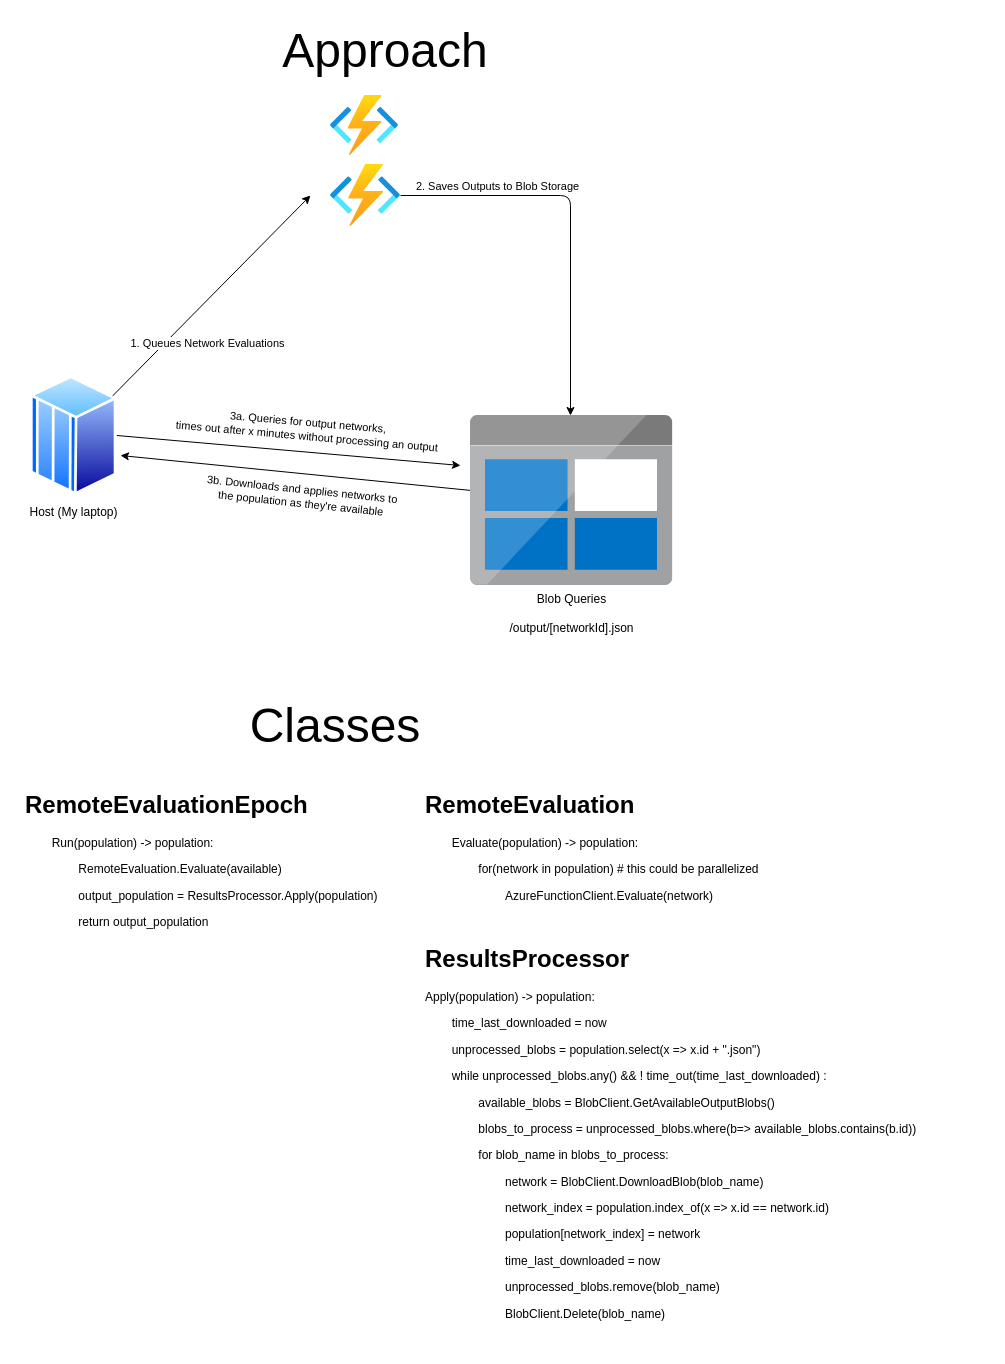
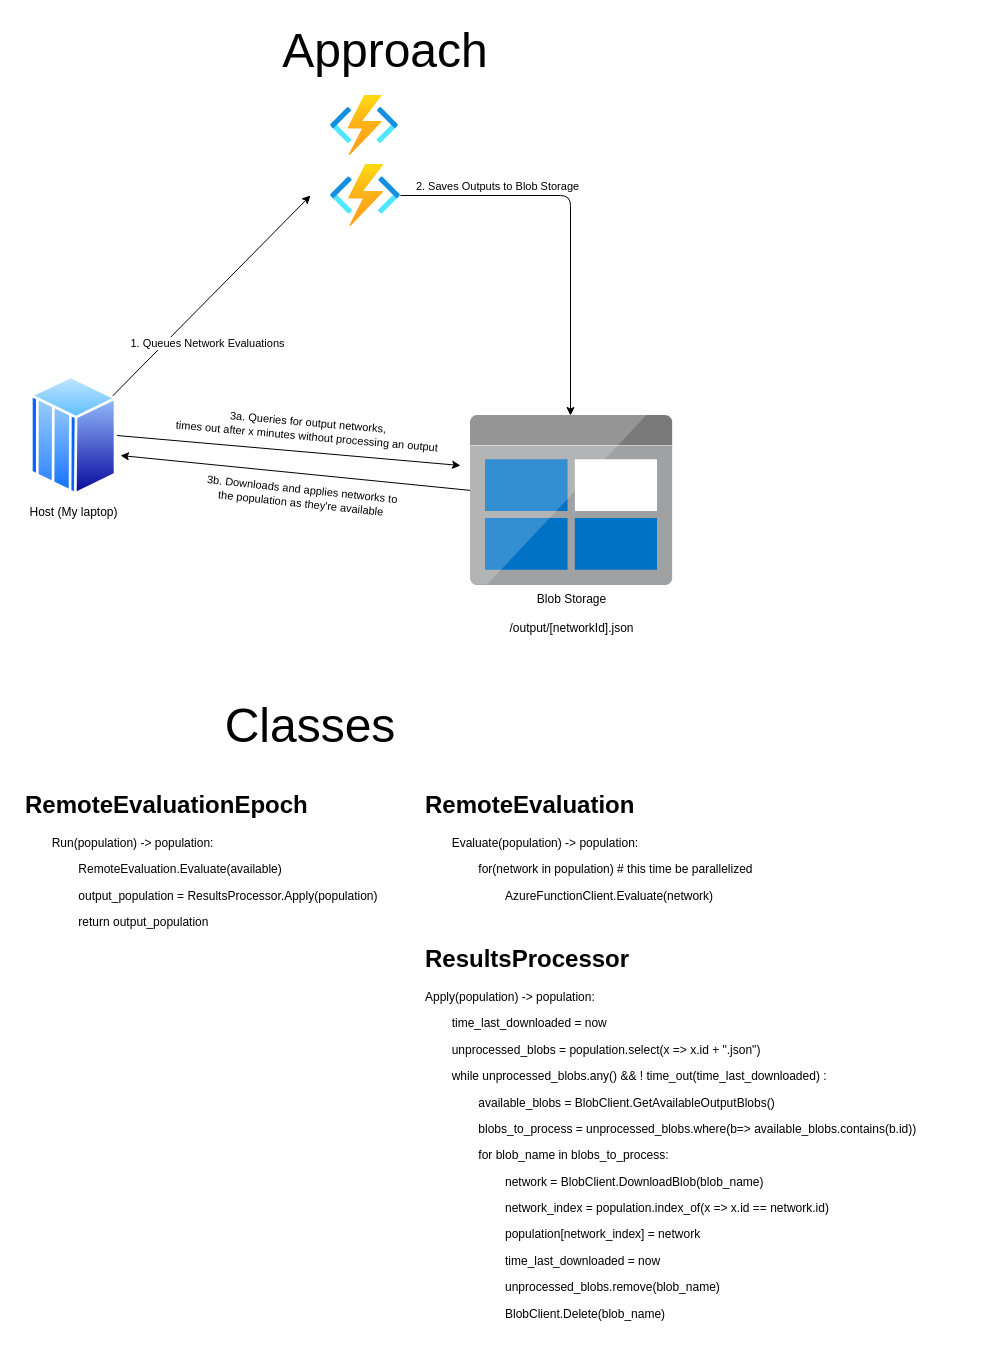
node "Blob Queries /output/[networkId].json": label "Blob Queries /output/[networkId].json" -> "Blob Storage /output/[networkId].json"
node "Classes": moved (336, 726) -> (311, 726)
node "RemoteEvaluation Evaluate(population) -> population: for(network in population) # this could be parallelized AzureFunctionClient.Evaluate(network)": label "RemoteEvaluation Evaluate(population) -> population: for(network in population) # this could be parallelized AzureFunctionClient.Evaluate(network)" -> "RemoteEvaluation Evaluate(population) -> population: for(network in population) # this time be parallelized AzureFunctionClient.Evaluate(network)"
